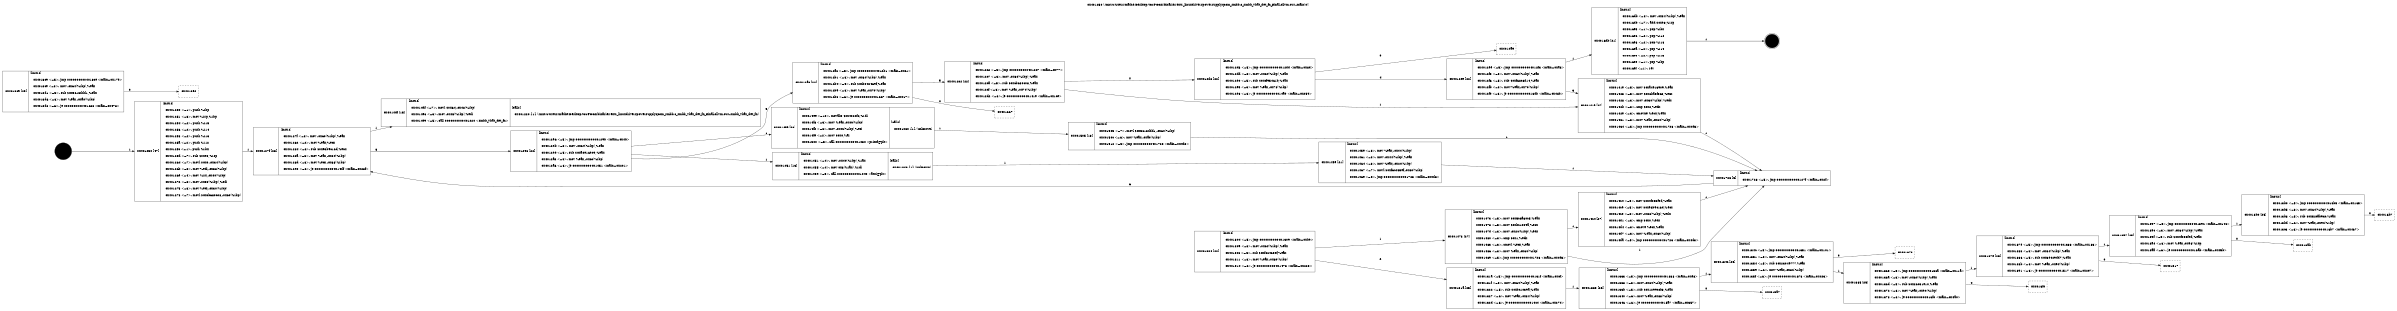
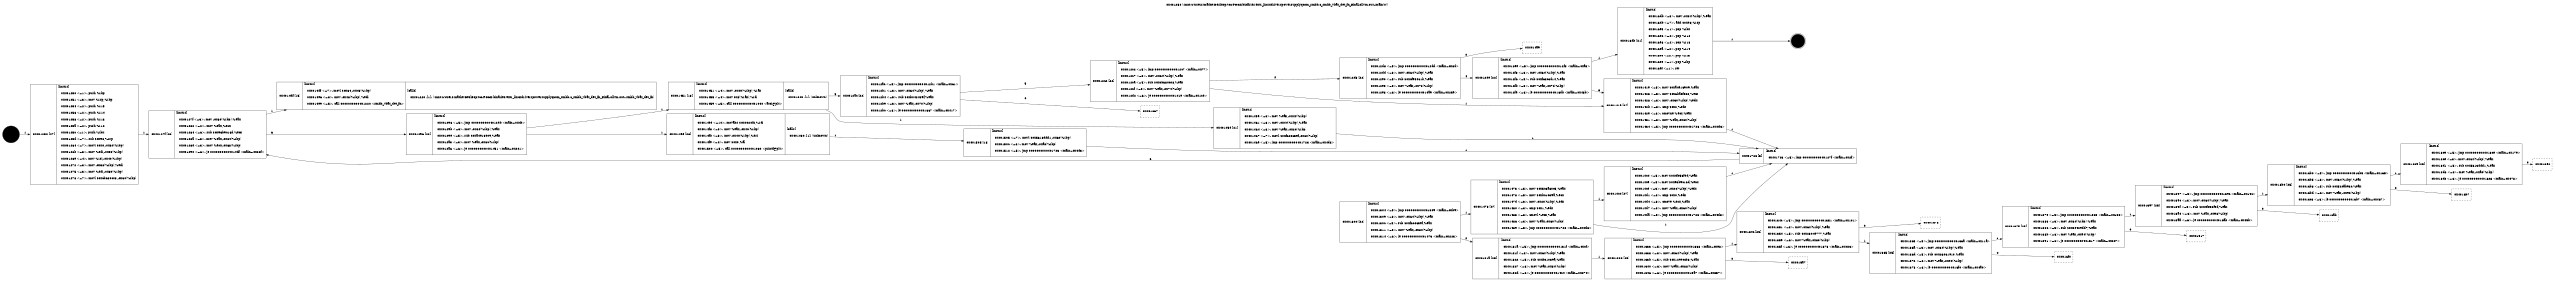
edge "0x401296 [22]" -> "0x4012ac [22]": now "0x401451 [13]" -> "0x4012ac [22]"
edge "0x4013b0 [25]" -> "0x4013c9 [25]": added, label "1"
